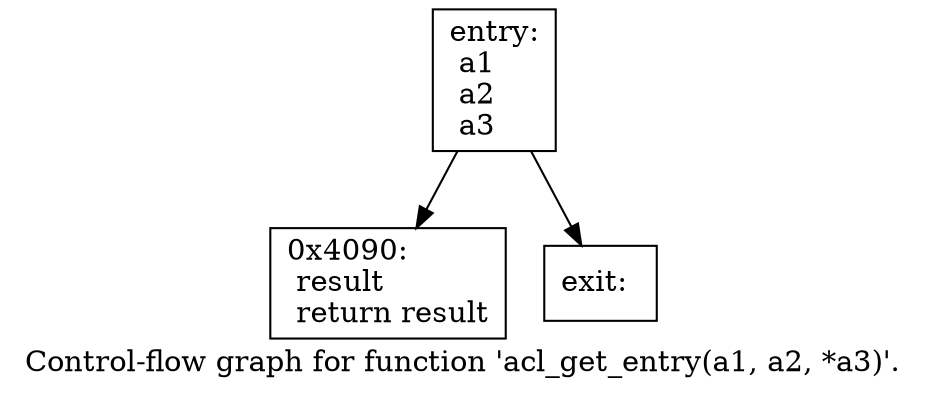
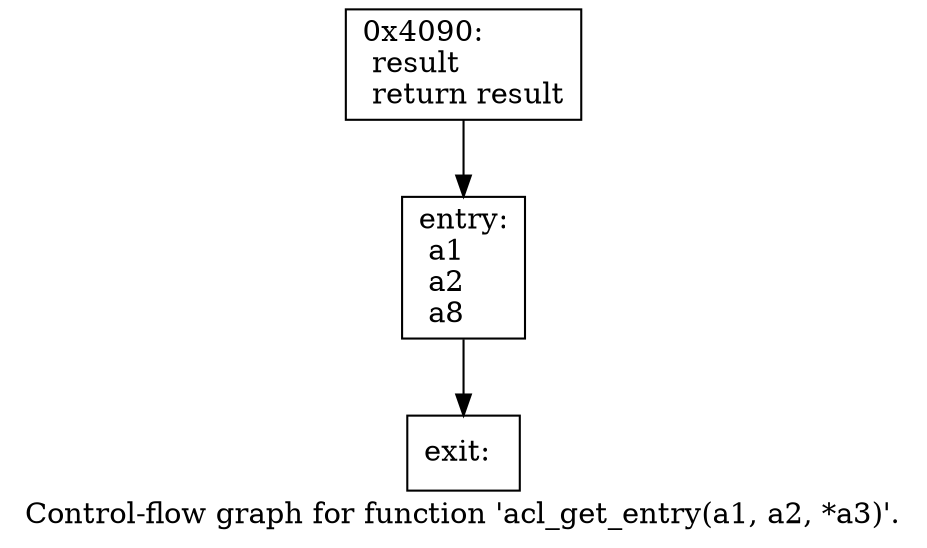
node "entry:": text "a3" -> "a8"
edge "entry:" -> "0x4090:": reversed
